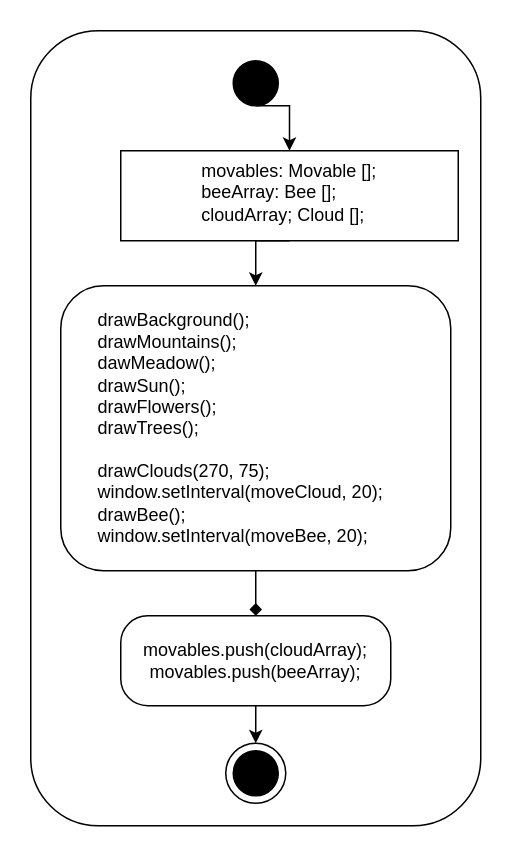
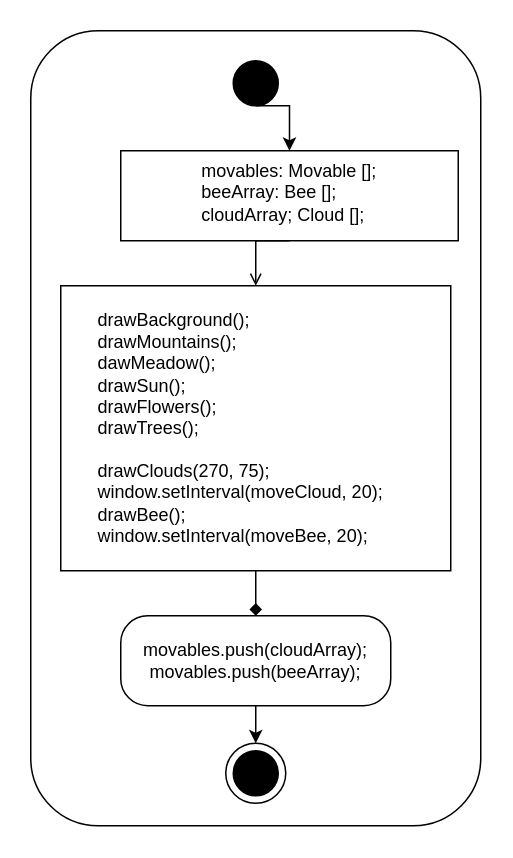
edge "movables: Movable []; beeArray: Bee []; cloudArray; Cloud [];" -> "drawBackground(); drawMountains(); dawMeadow(); drawSun(); drawFlowers(); drawTrees(); drawClouds(270, 75); window.setInterval(moveCloud, 20); drawBee(); window.setInterval(moveBee, 20);": arrowhead classic -> open
node "drawBackground(); drawMountains(); dawMeadow(); drawSun(); drawFlowers(); drawTrees(); drawClouds(270, 75); window.setInterval(moveCloud, 20); drawBee(); window.setInterval(moveBee, 20);": shape rounded rectangle -> rectangle
